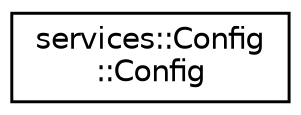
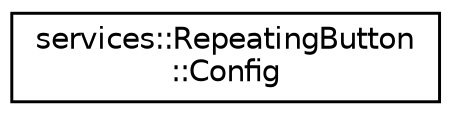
node "services::Config ::Config": label "services::Config ::Config" -> "services::RepeatingButton ::Config"
